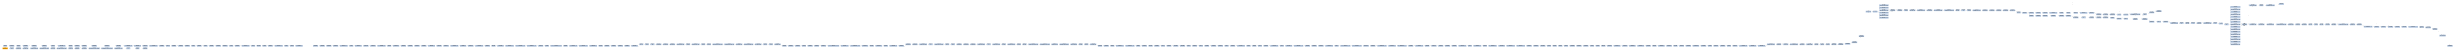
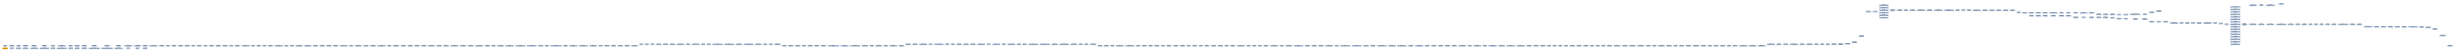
node "0x00463185 movl (%ecx,%eax), %ecx": added
